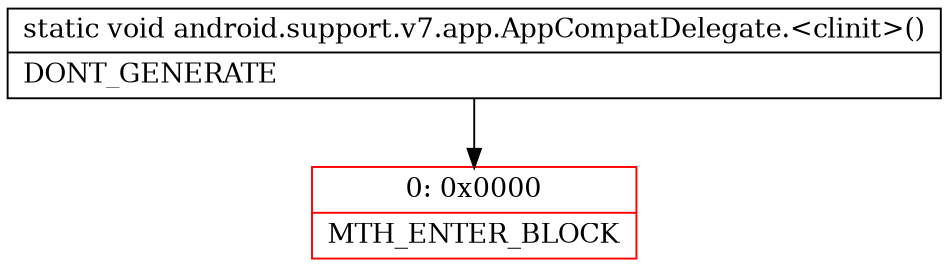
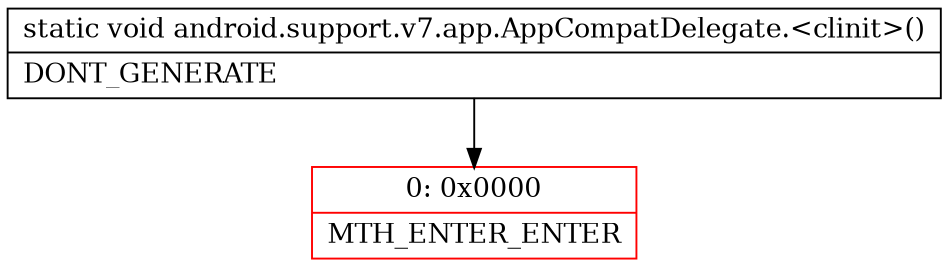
node "0: 0x0000": text "MTH_ENTER_BLOCK" -> "MTH_ENTER_ENTER"
